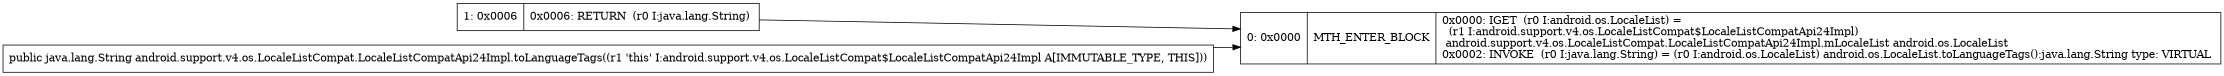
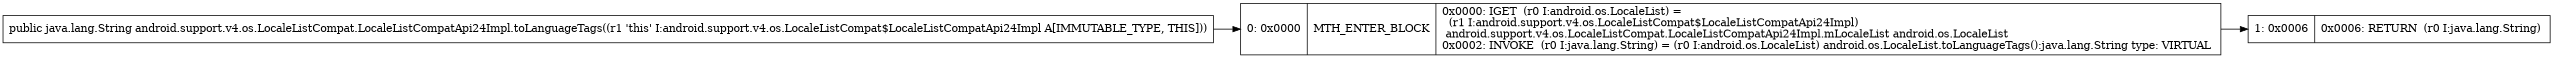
edge "1: 0x0006" -> "0: 0x0000": reversed
